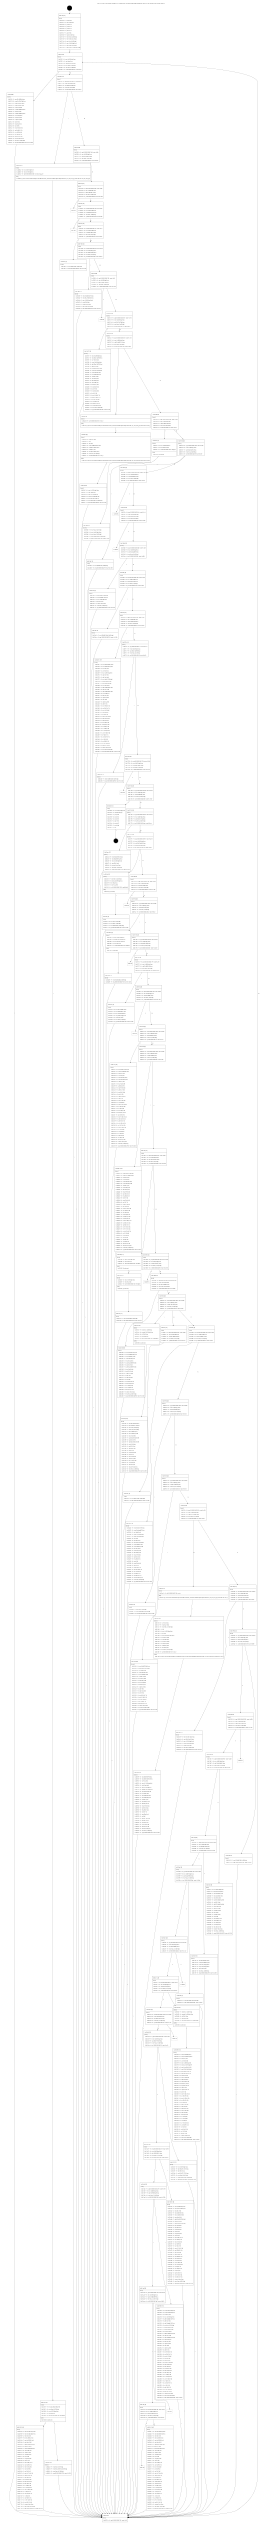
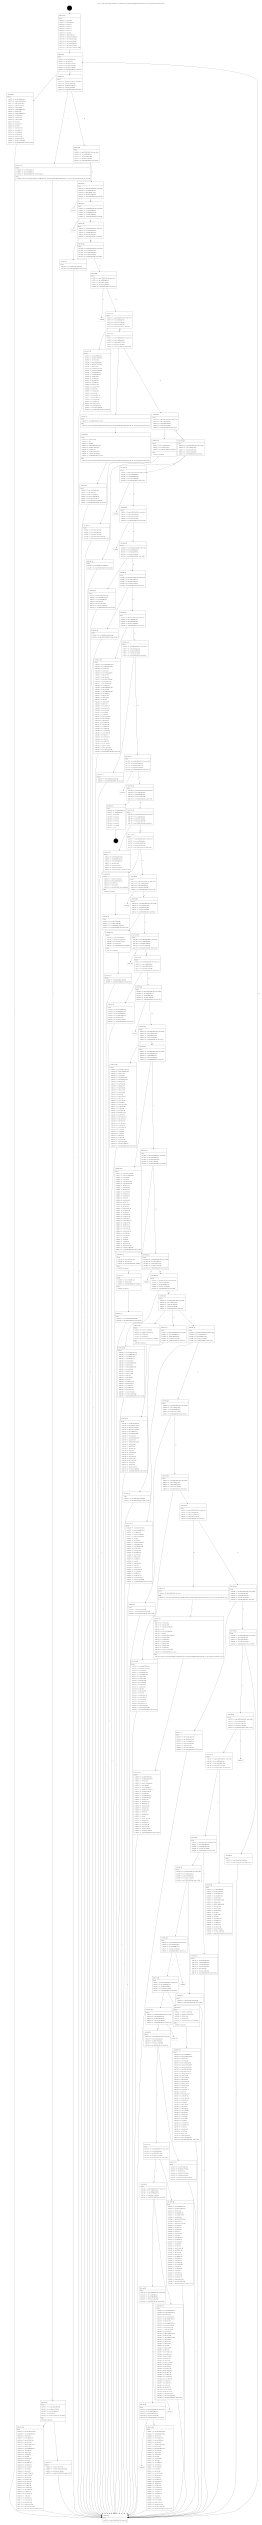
node "0x401be5 [27]": removed
